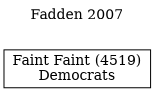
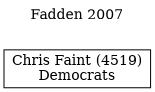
node "Faint Faint (4519) Democrats": label "Faint Faint (4519) Democrats" -> "Chris Faint (4519) Democrats"
